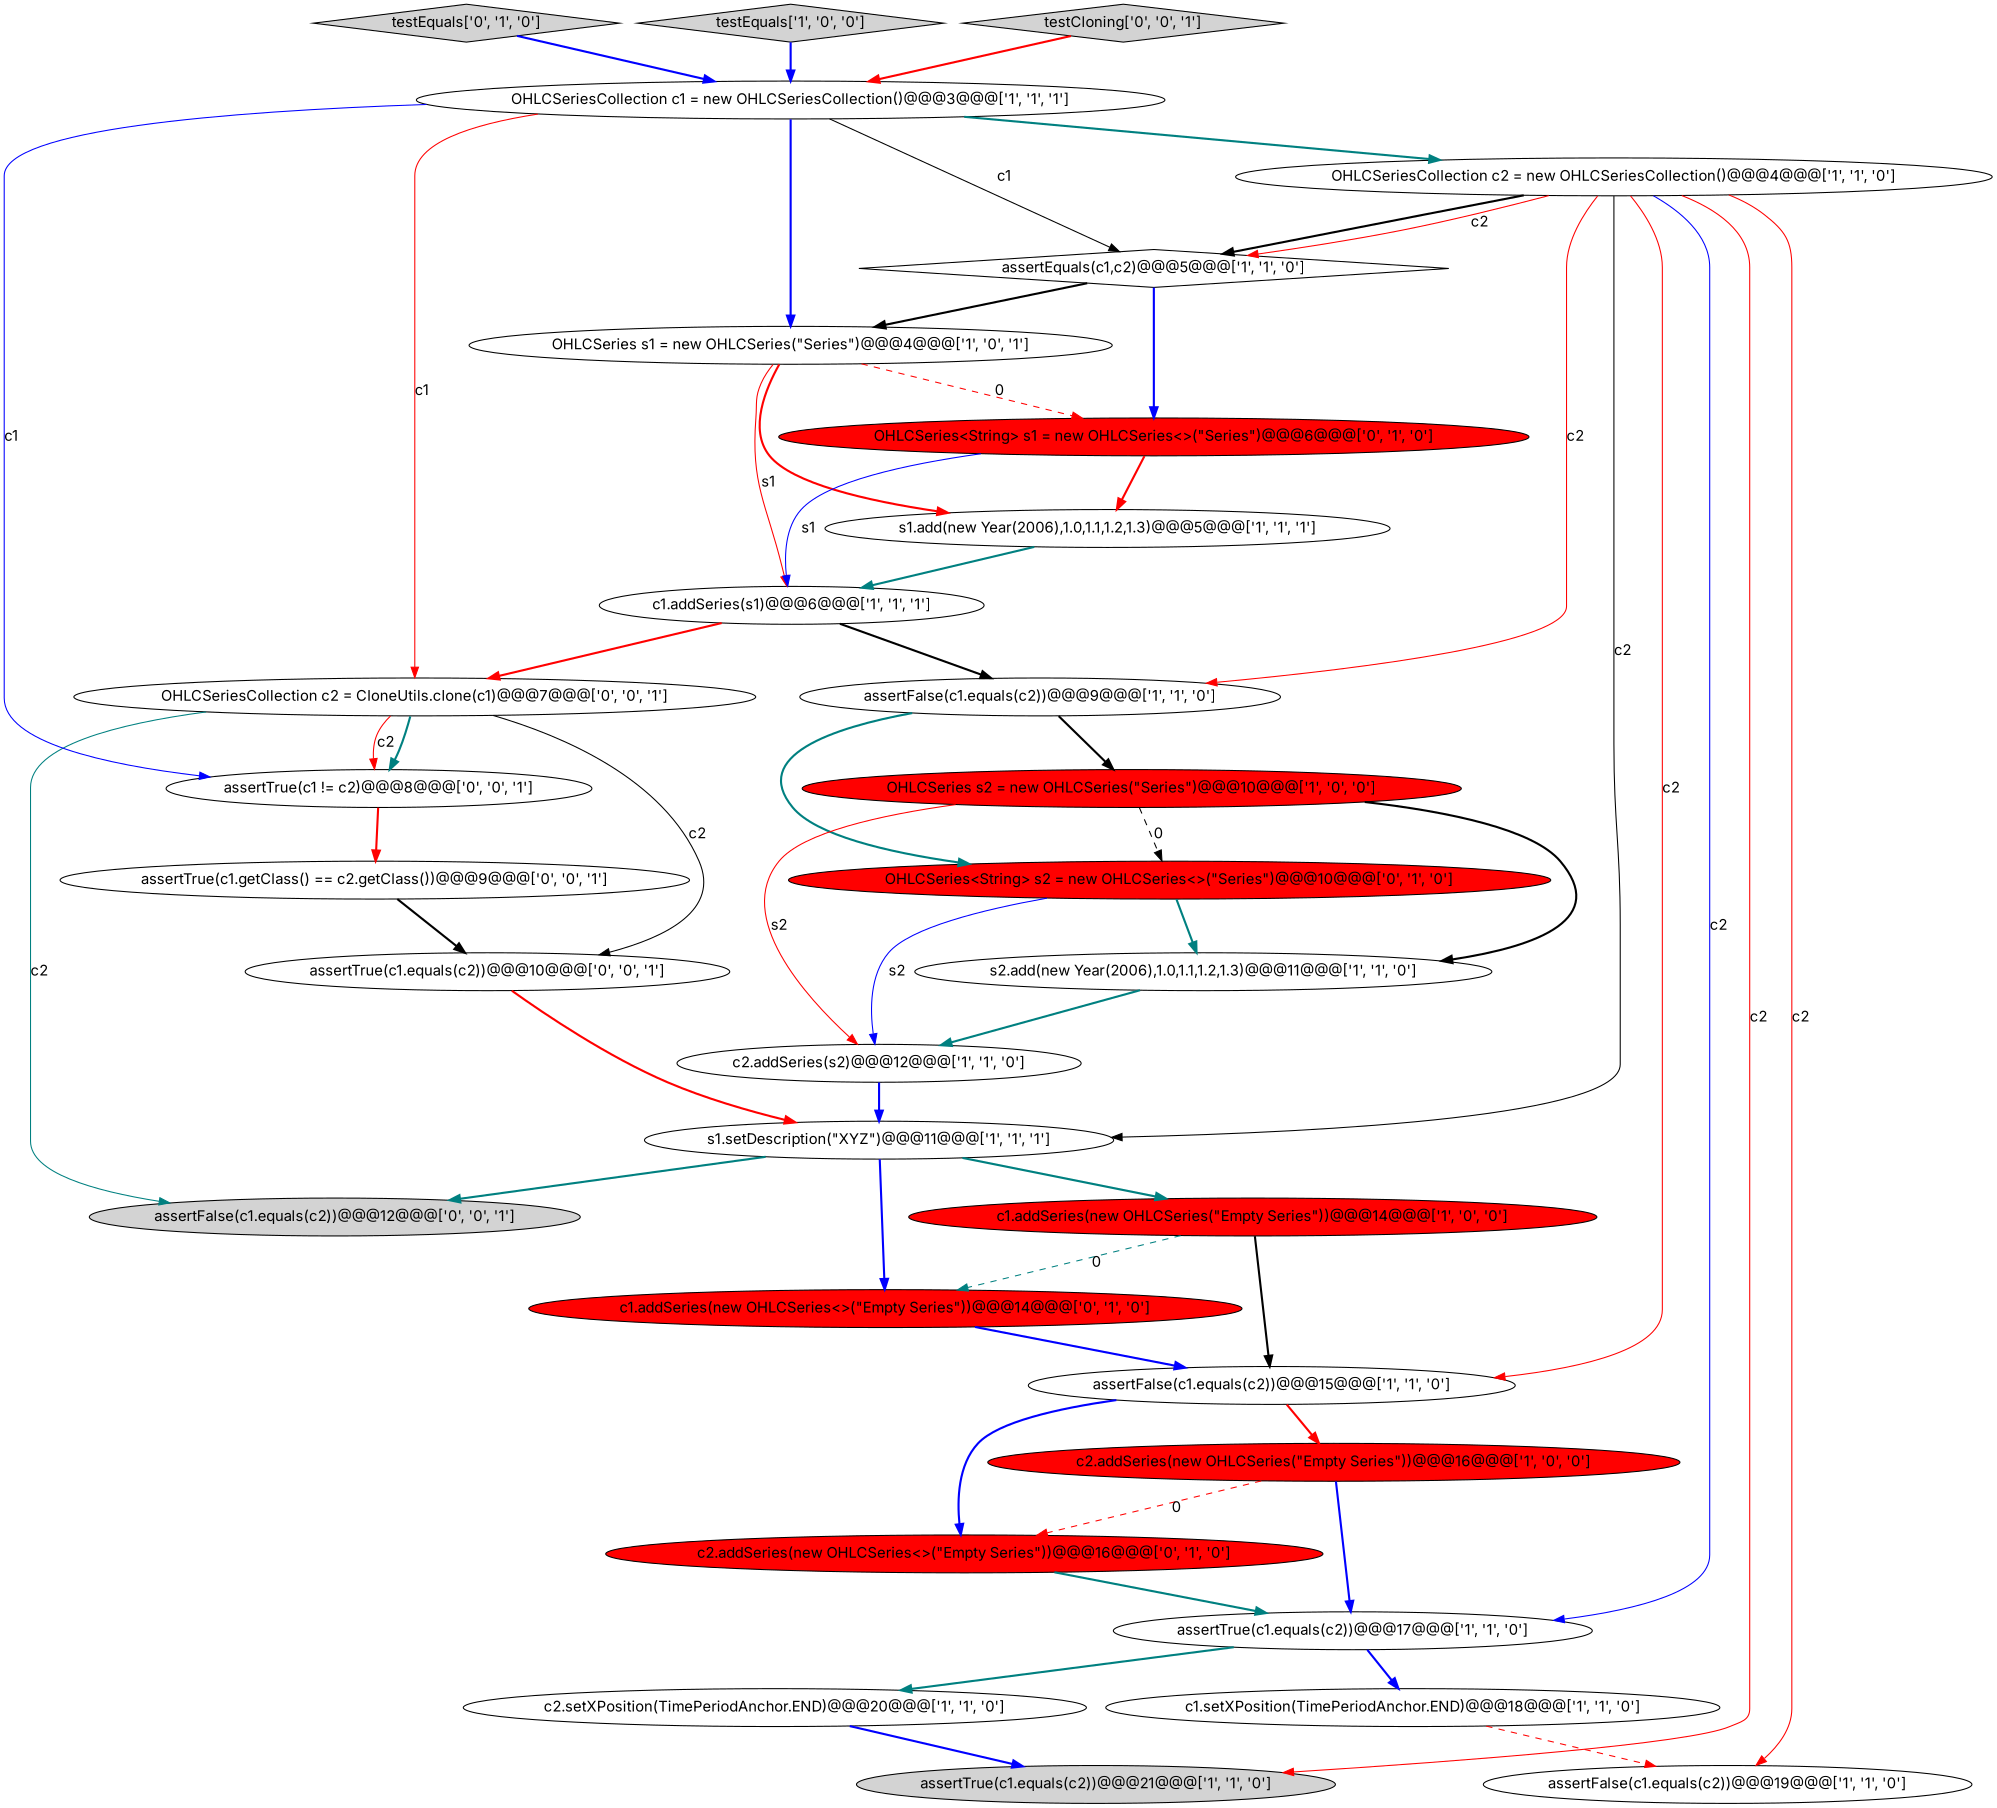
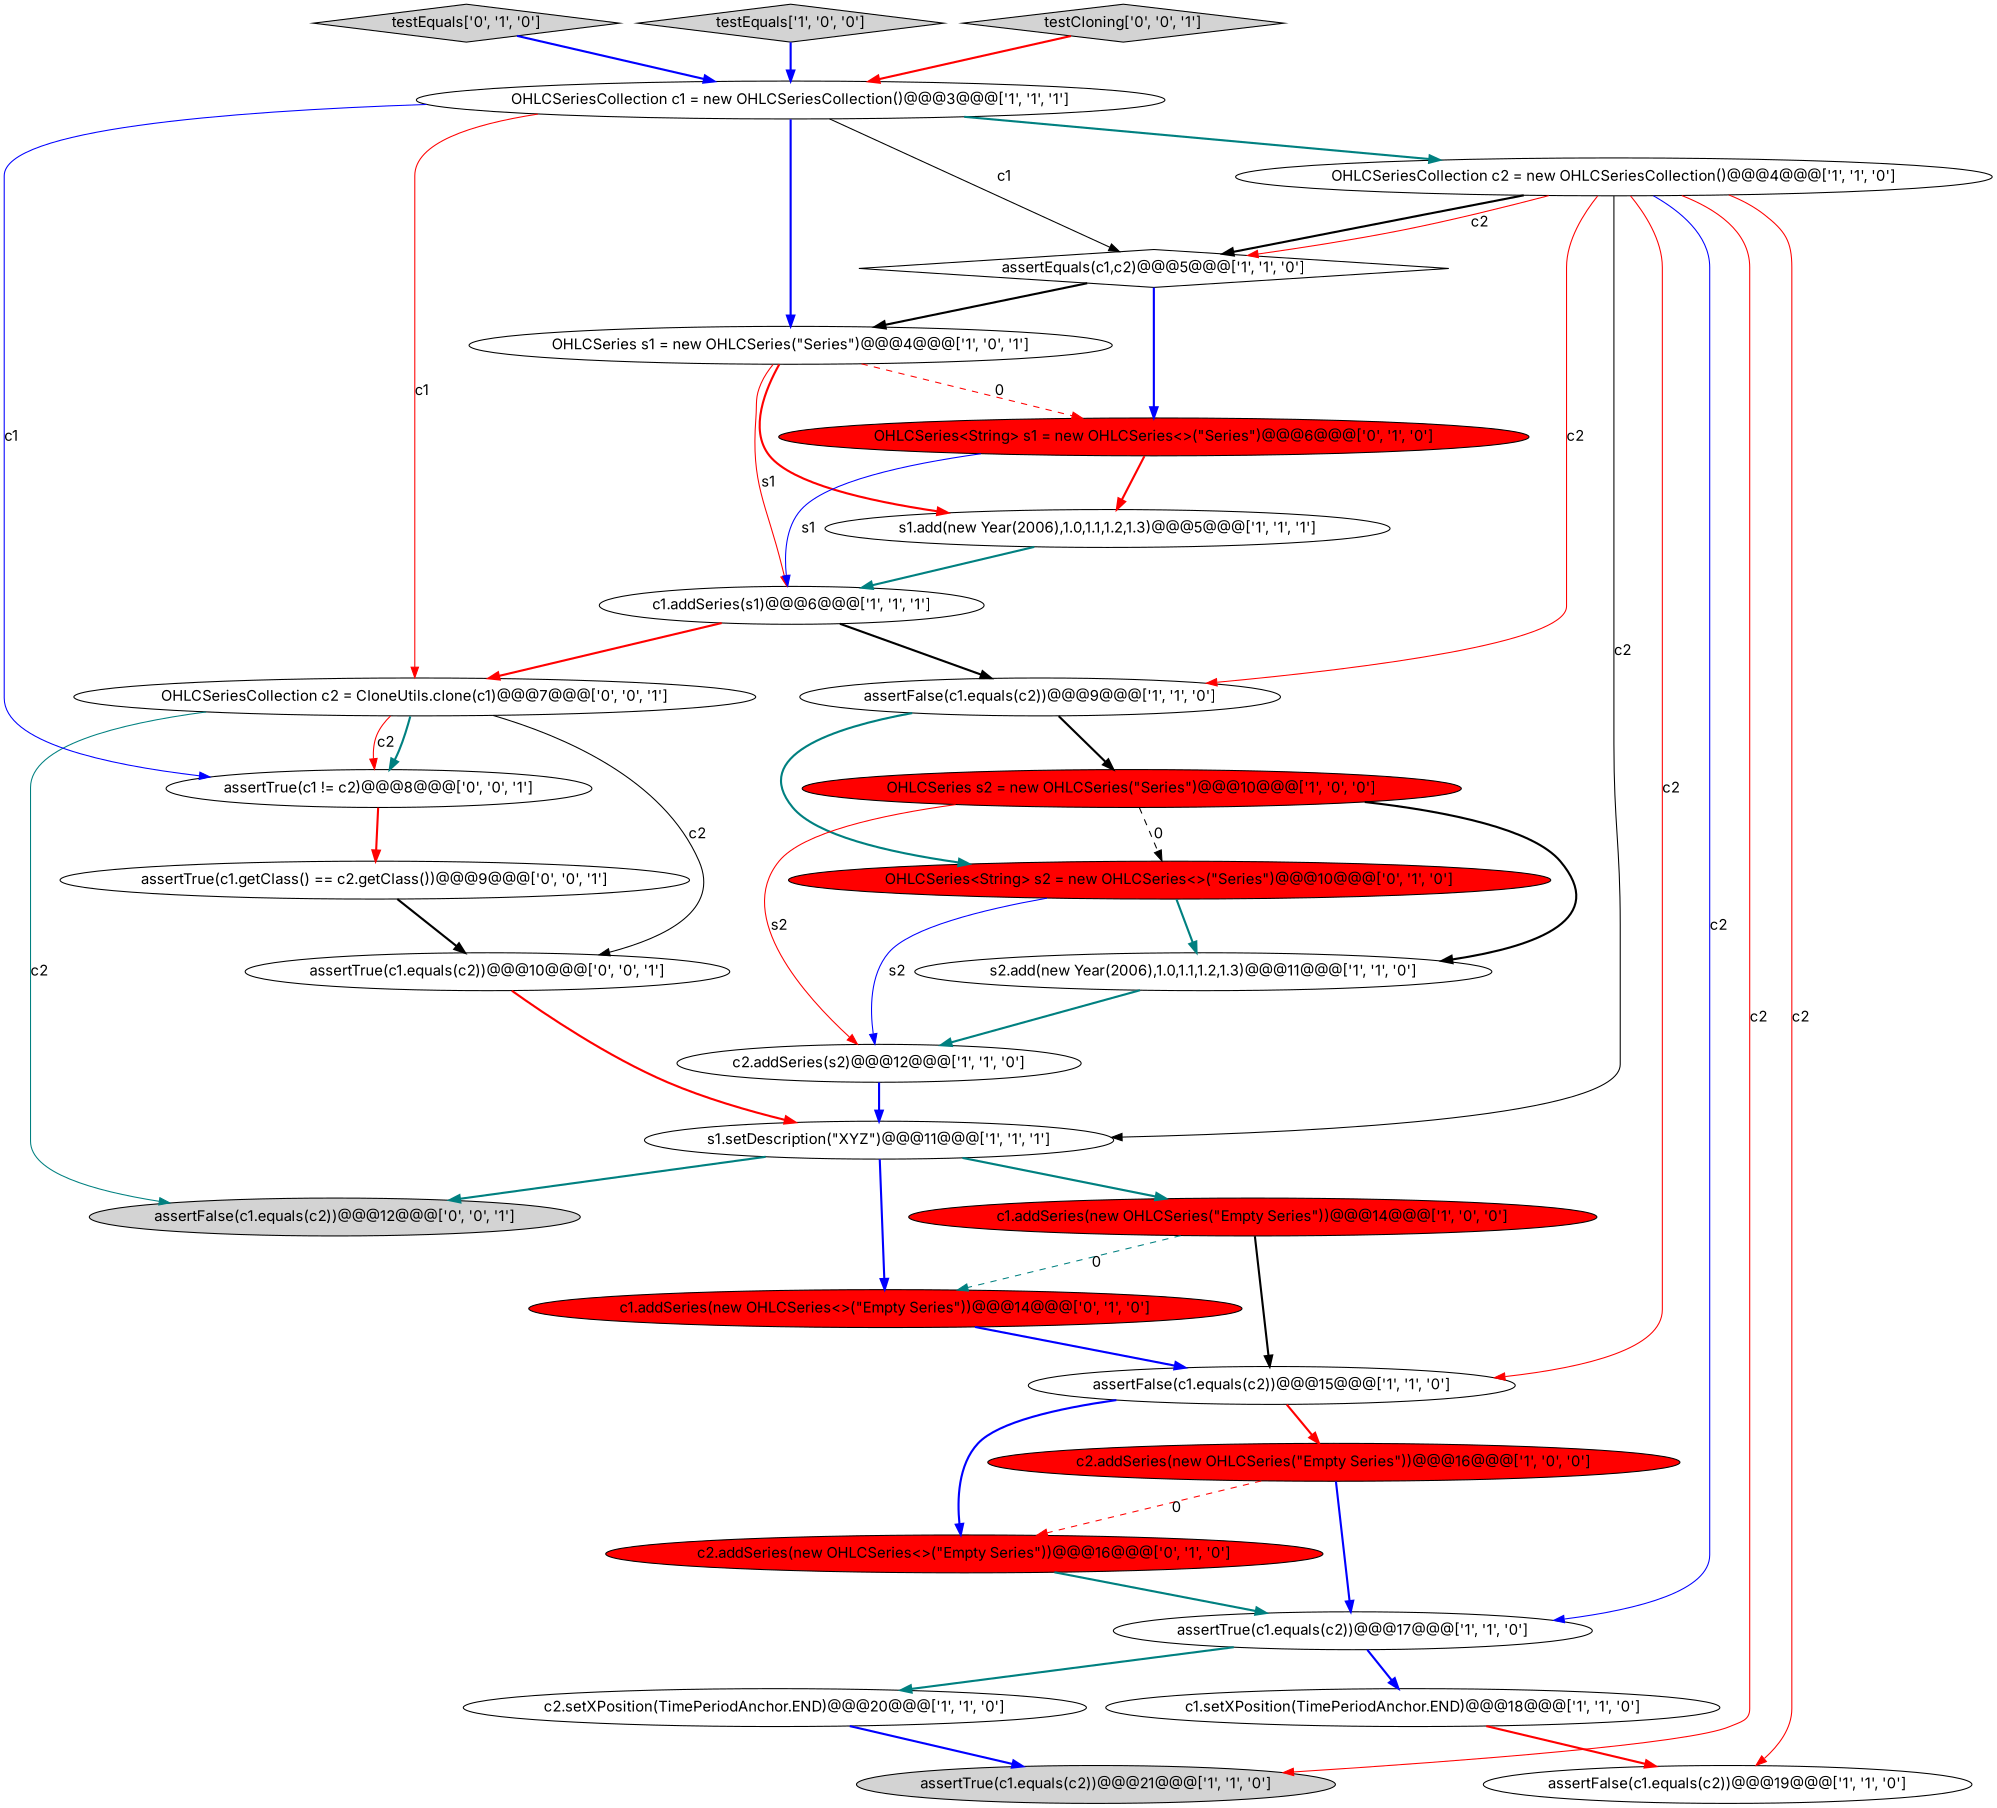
edge "c1.setXPosition(TimePeriodAnchor.END)@@@18@@@['1', '1', '0']" -> "assertFalse(c1.equals(c2))@@@19@@@['1', '1', '0']": style dashed -> bold
